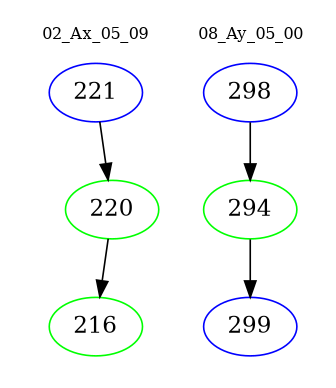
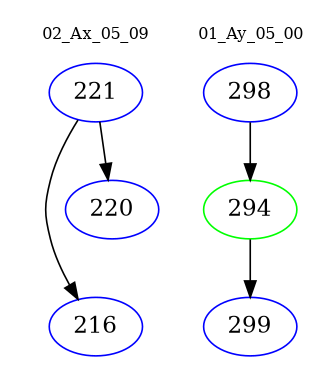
cluster "08_Ay_05_00": label "08_Ay_05_00" -> "01_Ay_05_00"
node "220": color green -> blue
edge "220" -> "216": now "221" -> "216"
node "216": color green -> blue
